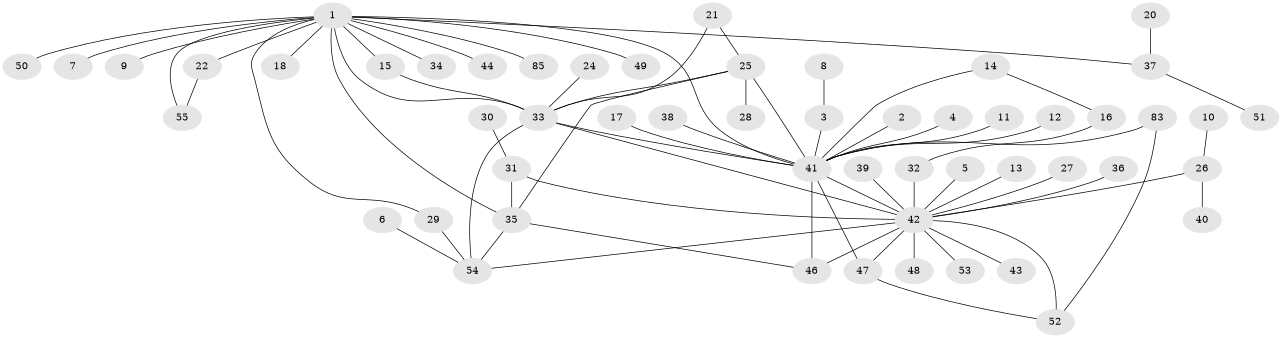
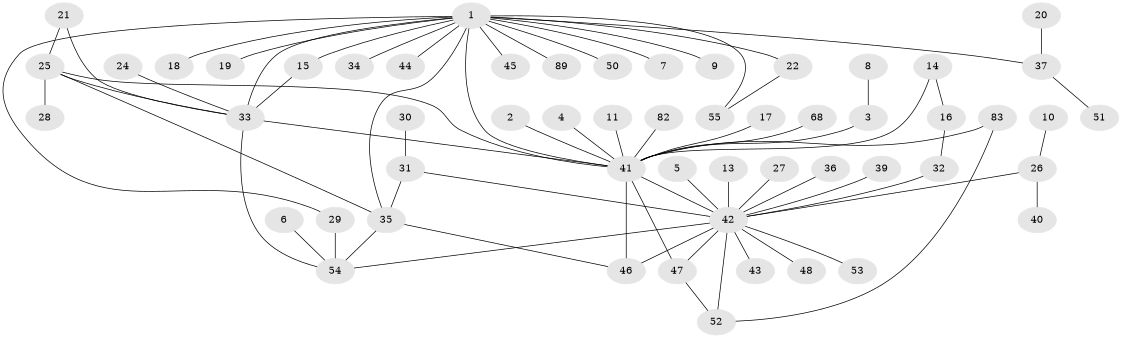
node "19": added
node "85": label "85" -> "45"
node "49": label "49" -> "89"
node "38": label "38" -> "68"
node "12": label "12" -> "82"
edge "33" -- "42": removed
